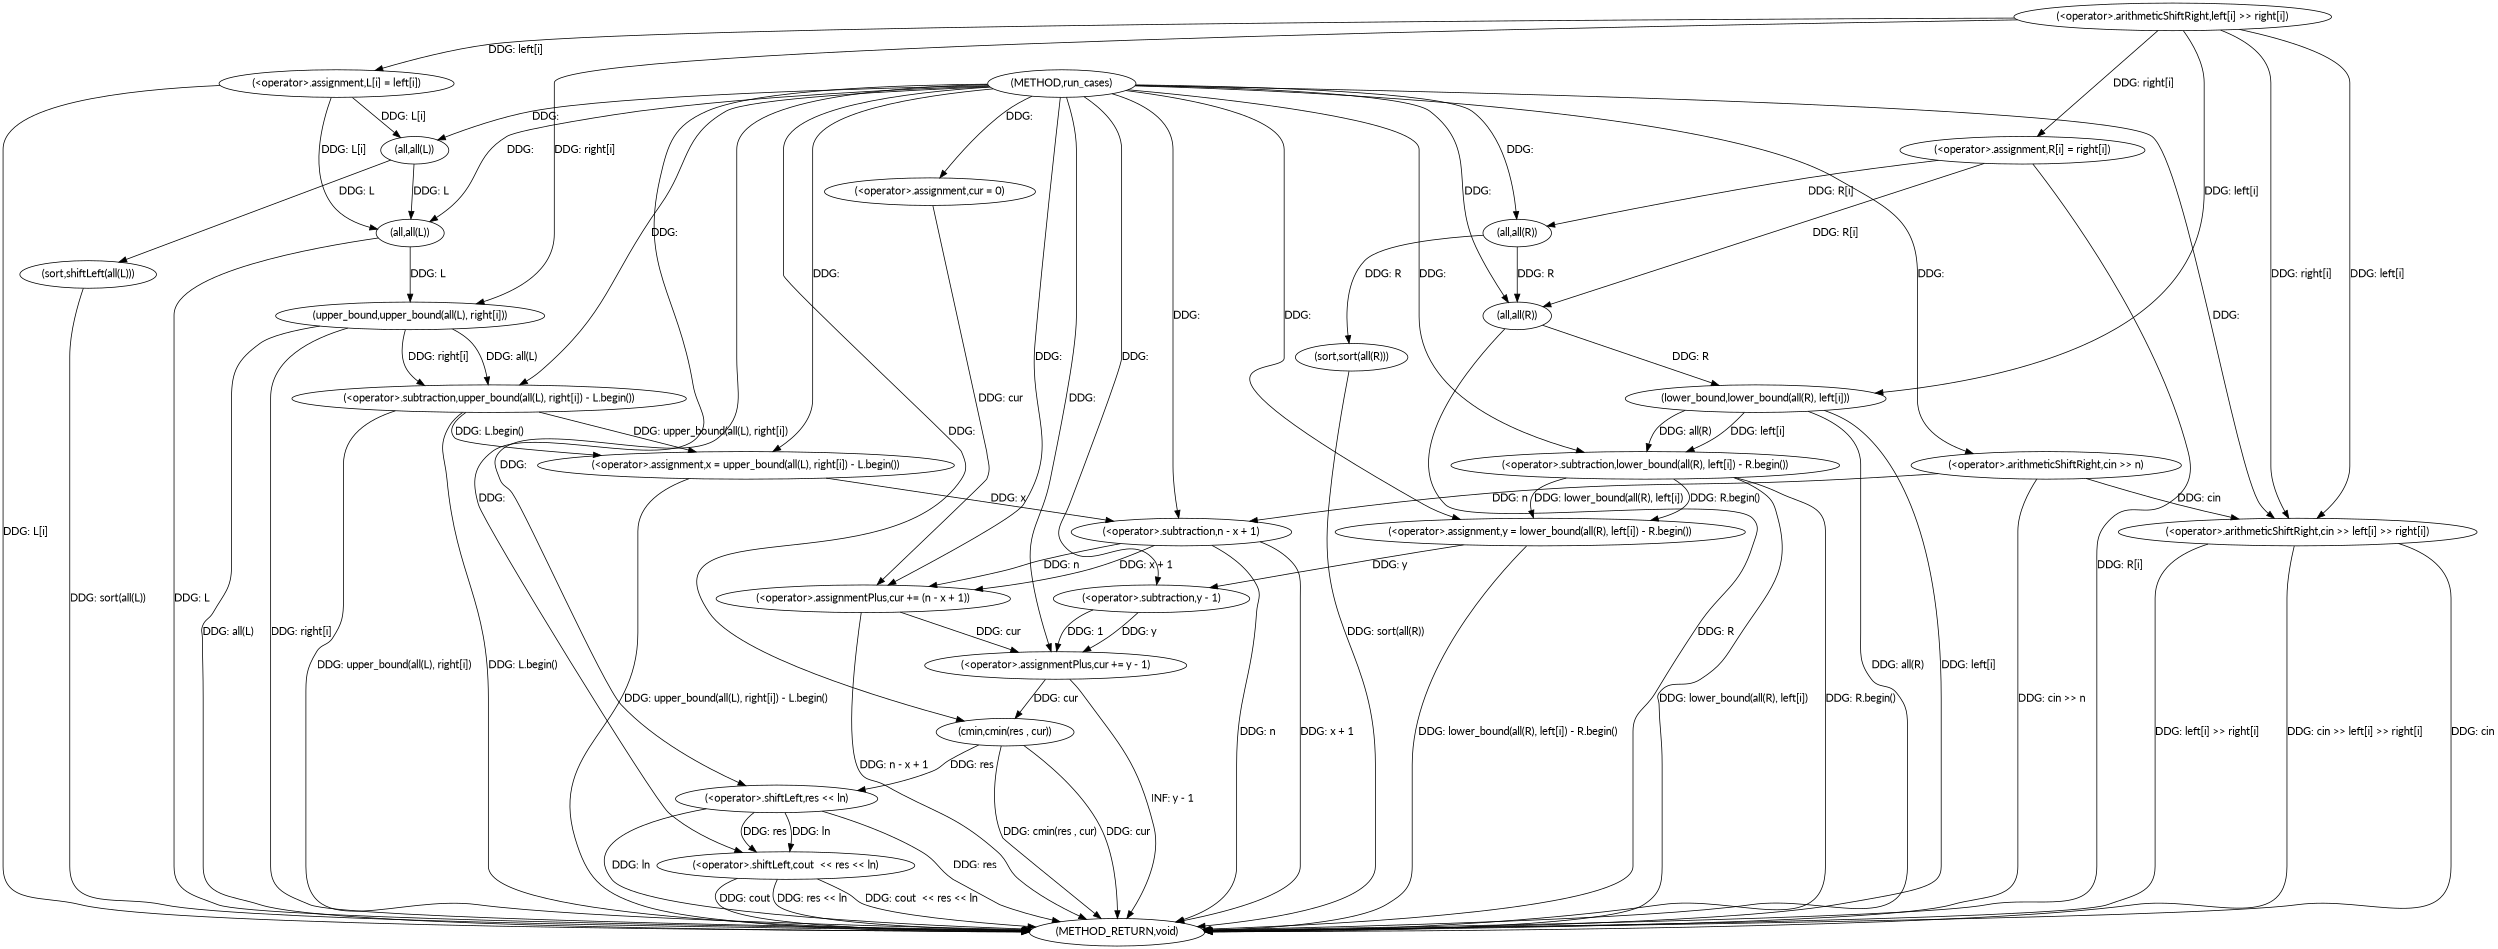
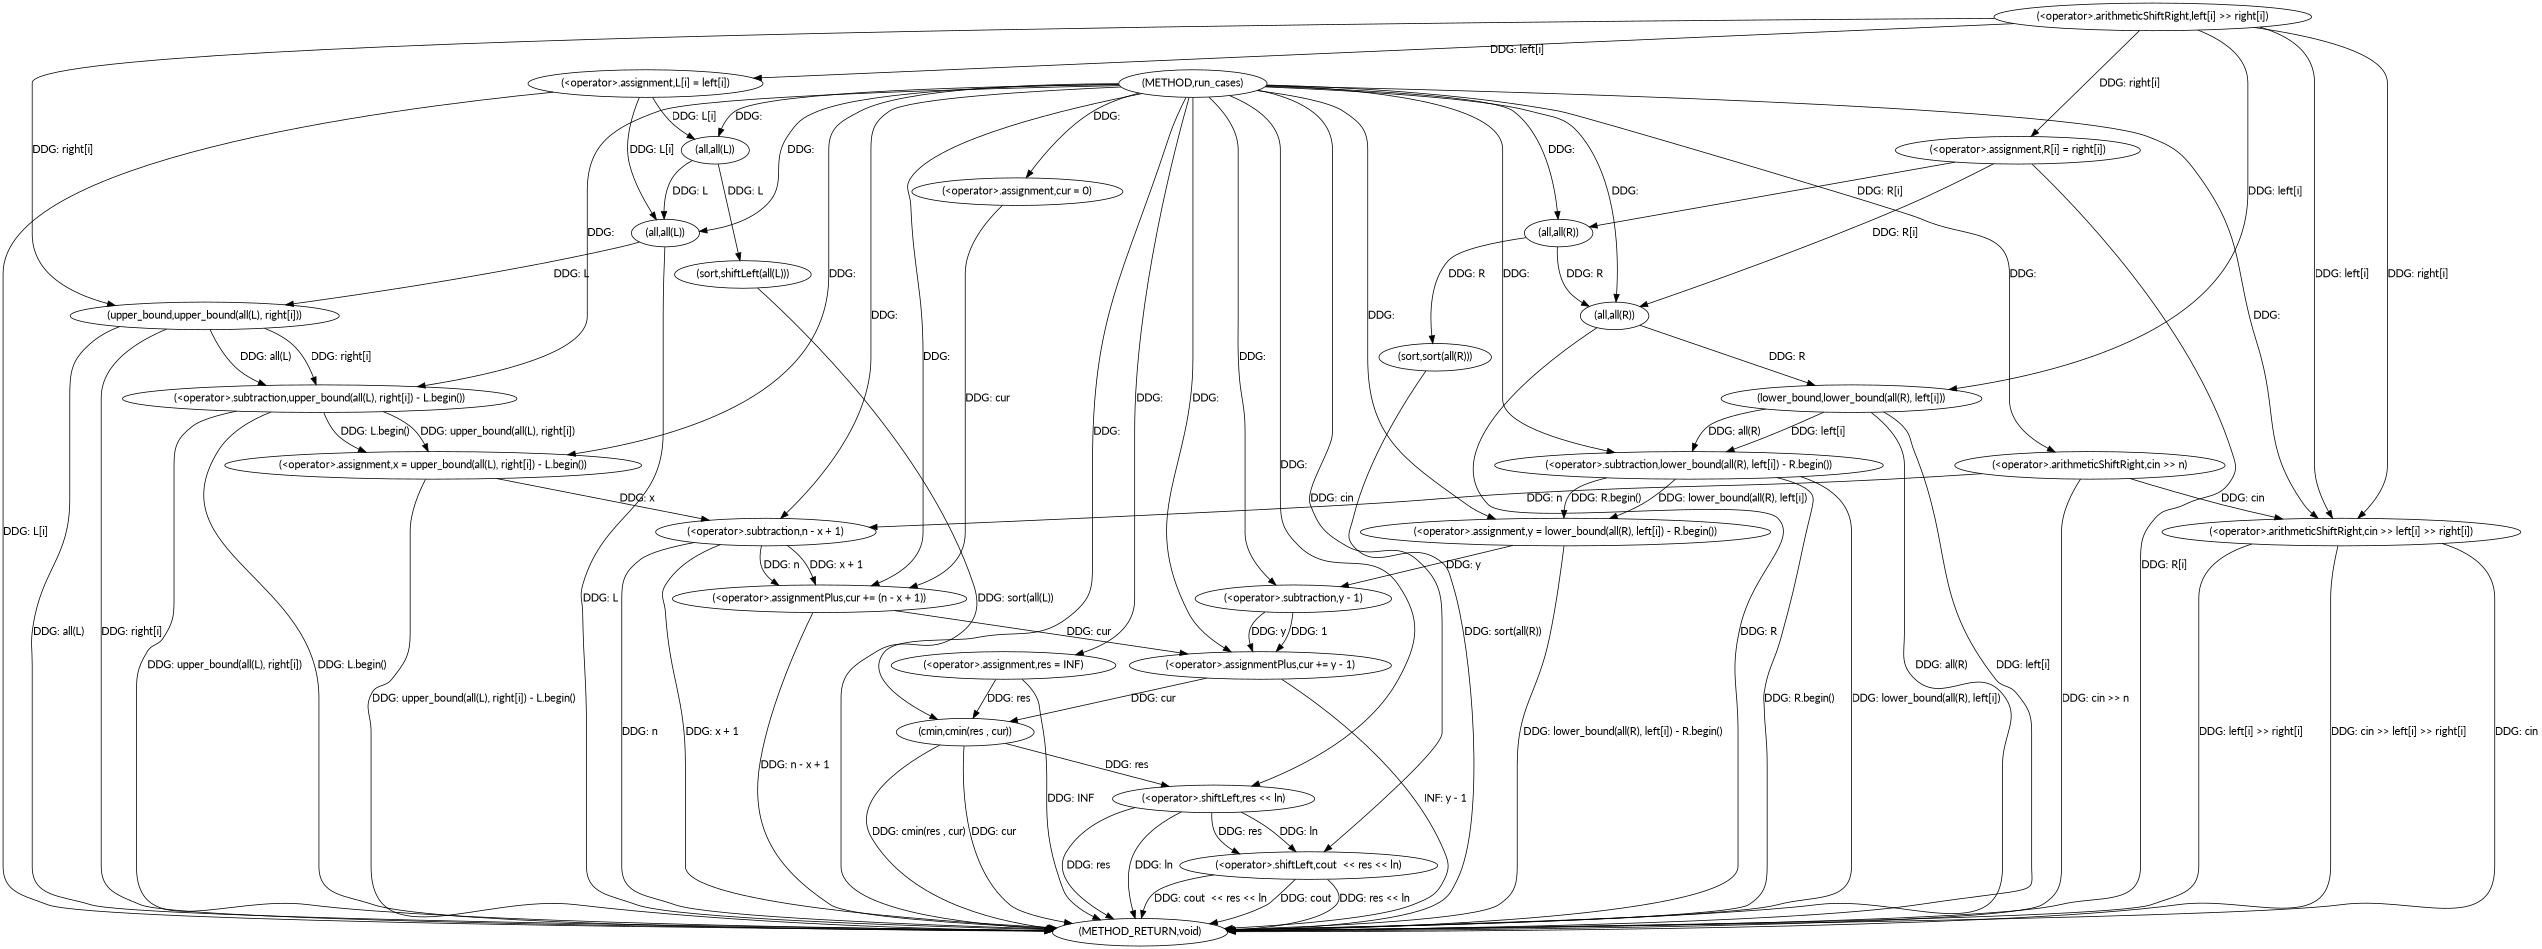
edge "(METHOD,run_cases)" -> "(<operator>.shiftLeft,cout  << res << ln)": label "DDG: " -> "DDG: cin"
node "(<operator>.assignment,res = INF)": added
